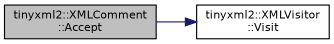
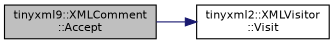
node "tinyxml2::XMLComment ::Accept": label "tinyxml2::XMLComment ::Accept" -> "tinyxml9::XMLComment ::Accept"
